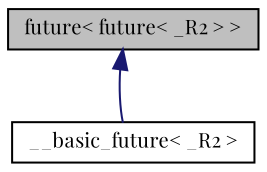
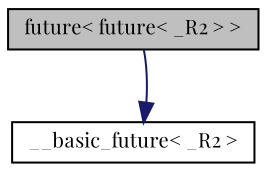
edge "__basic_future< _R2 >" -> "future< future< _R2 > >": reversed
